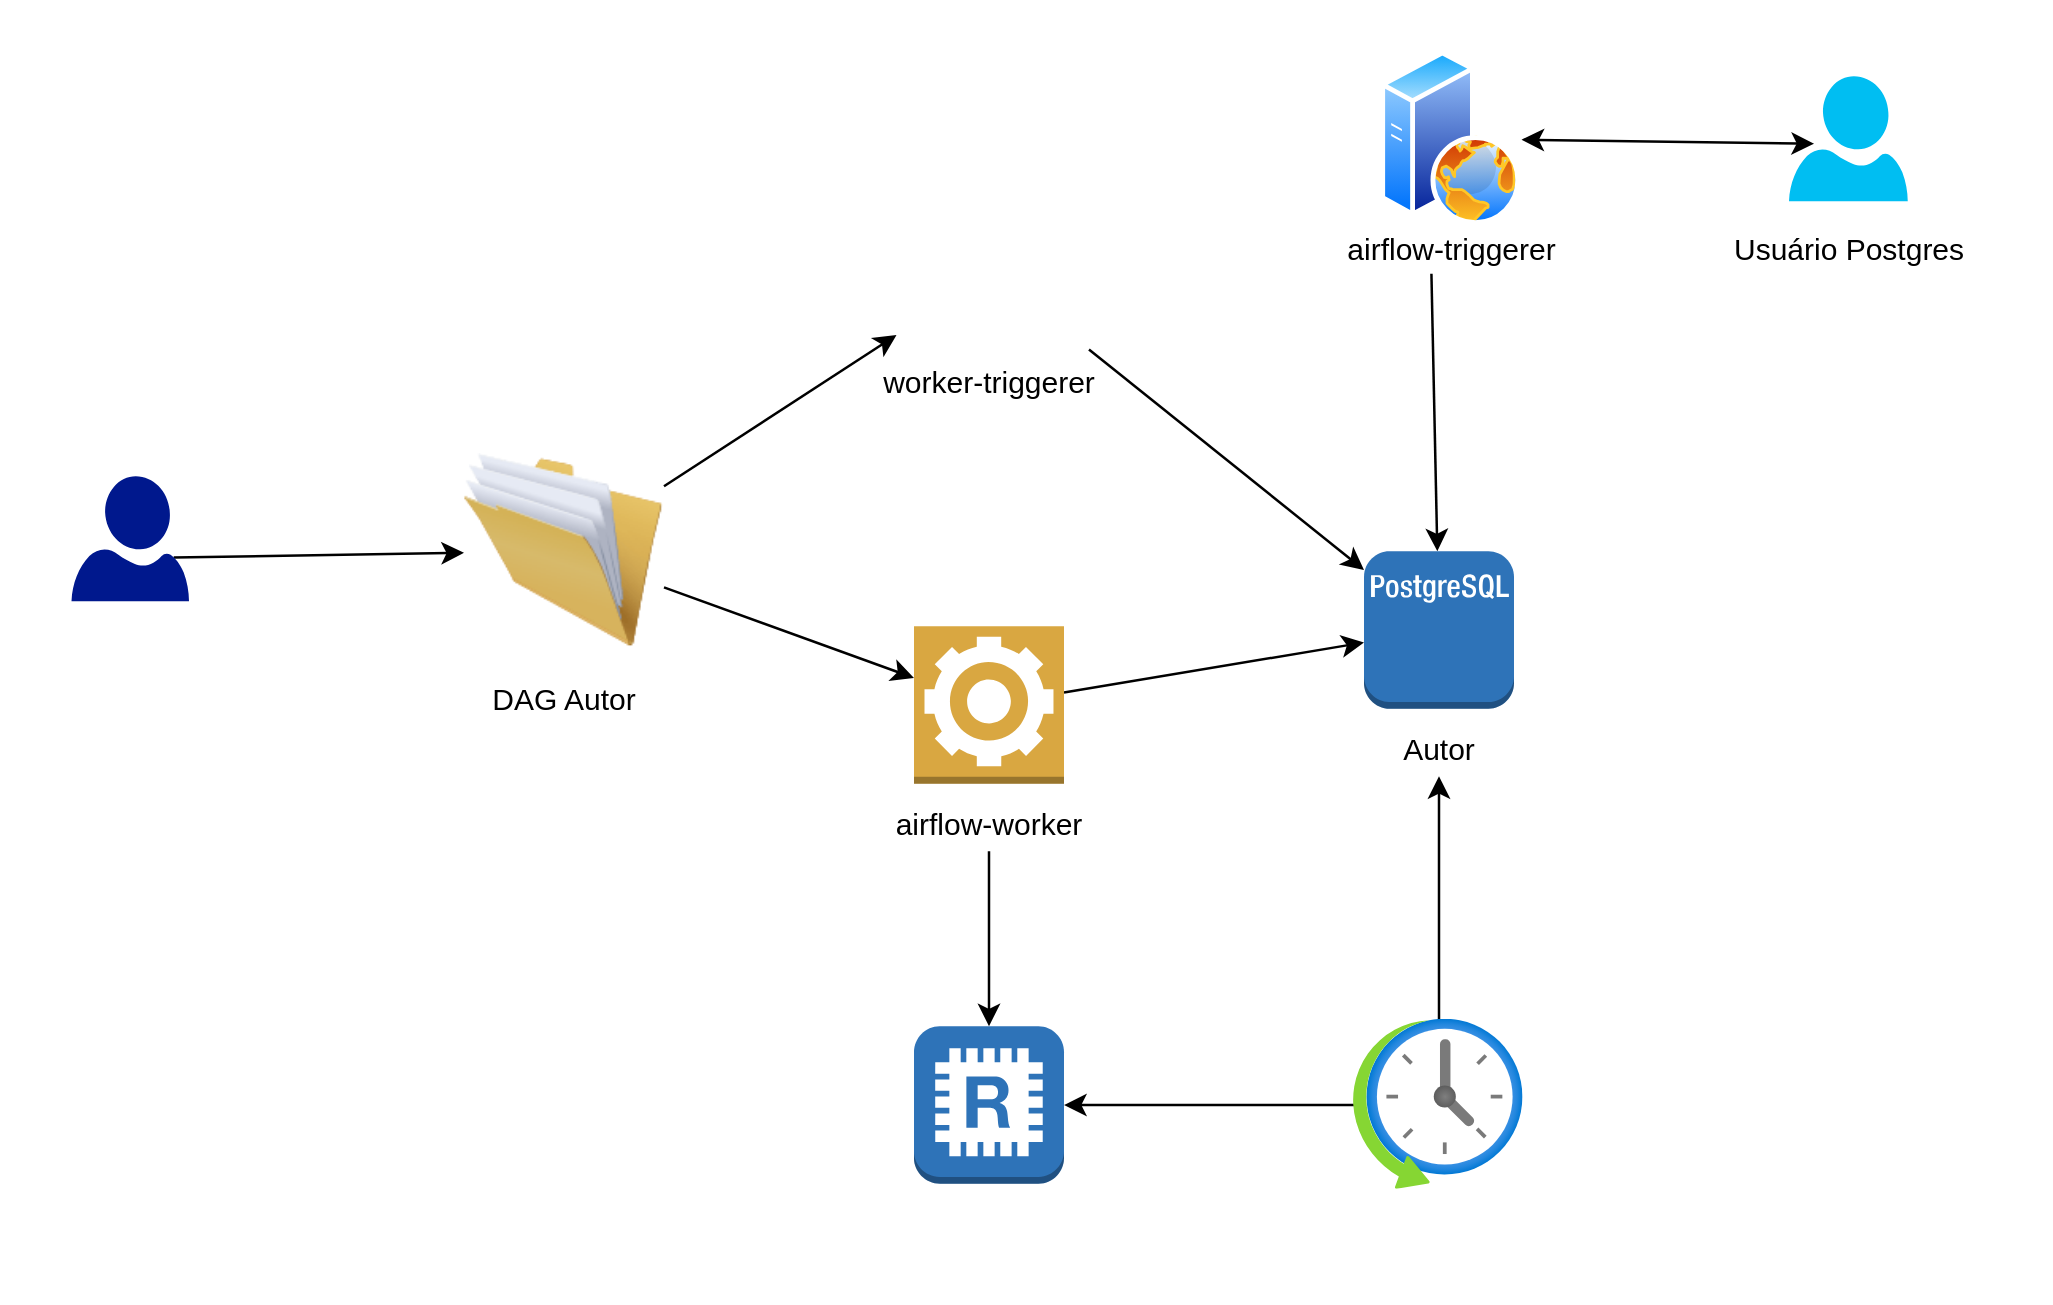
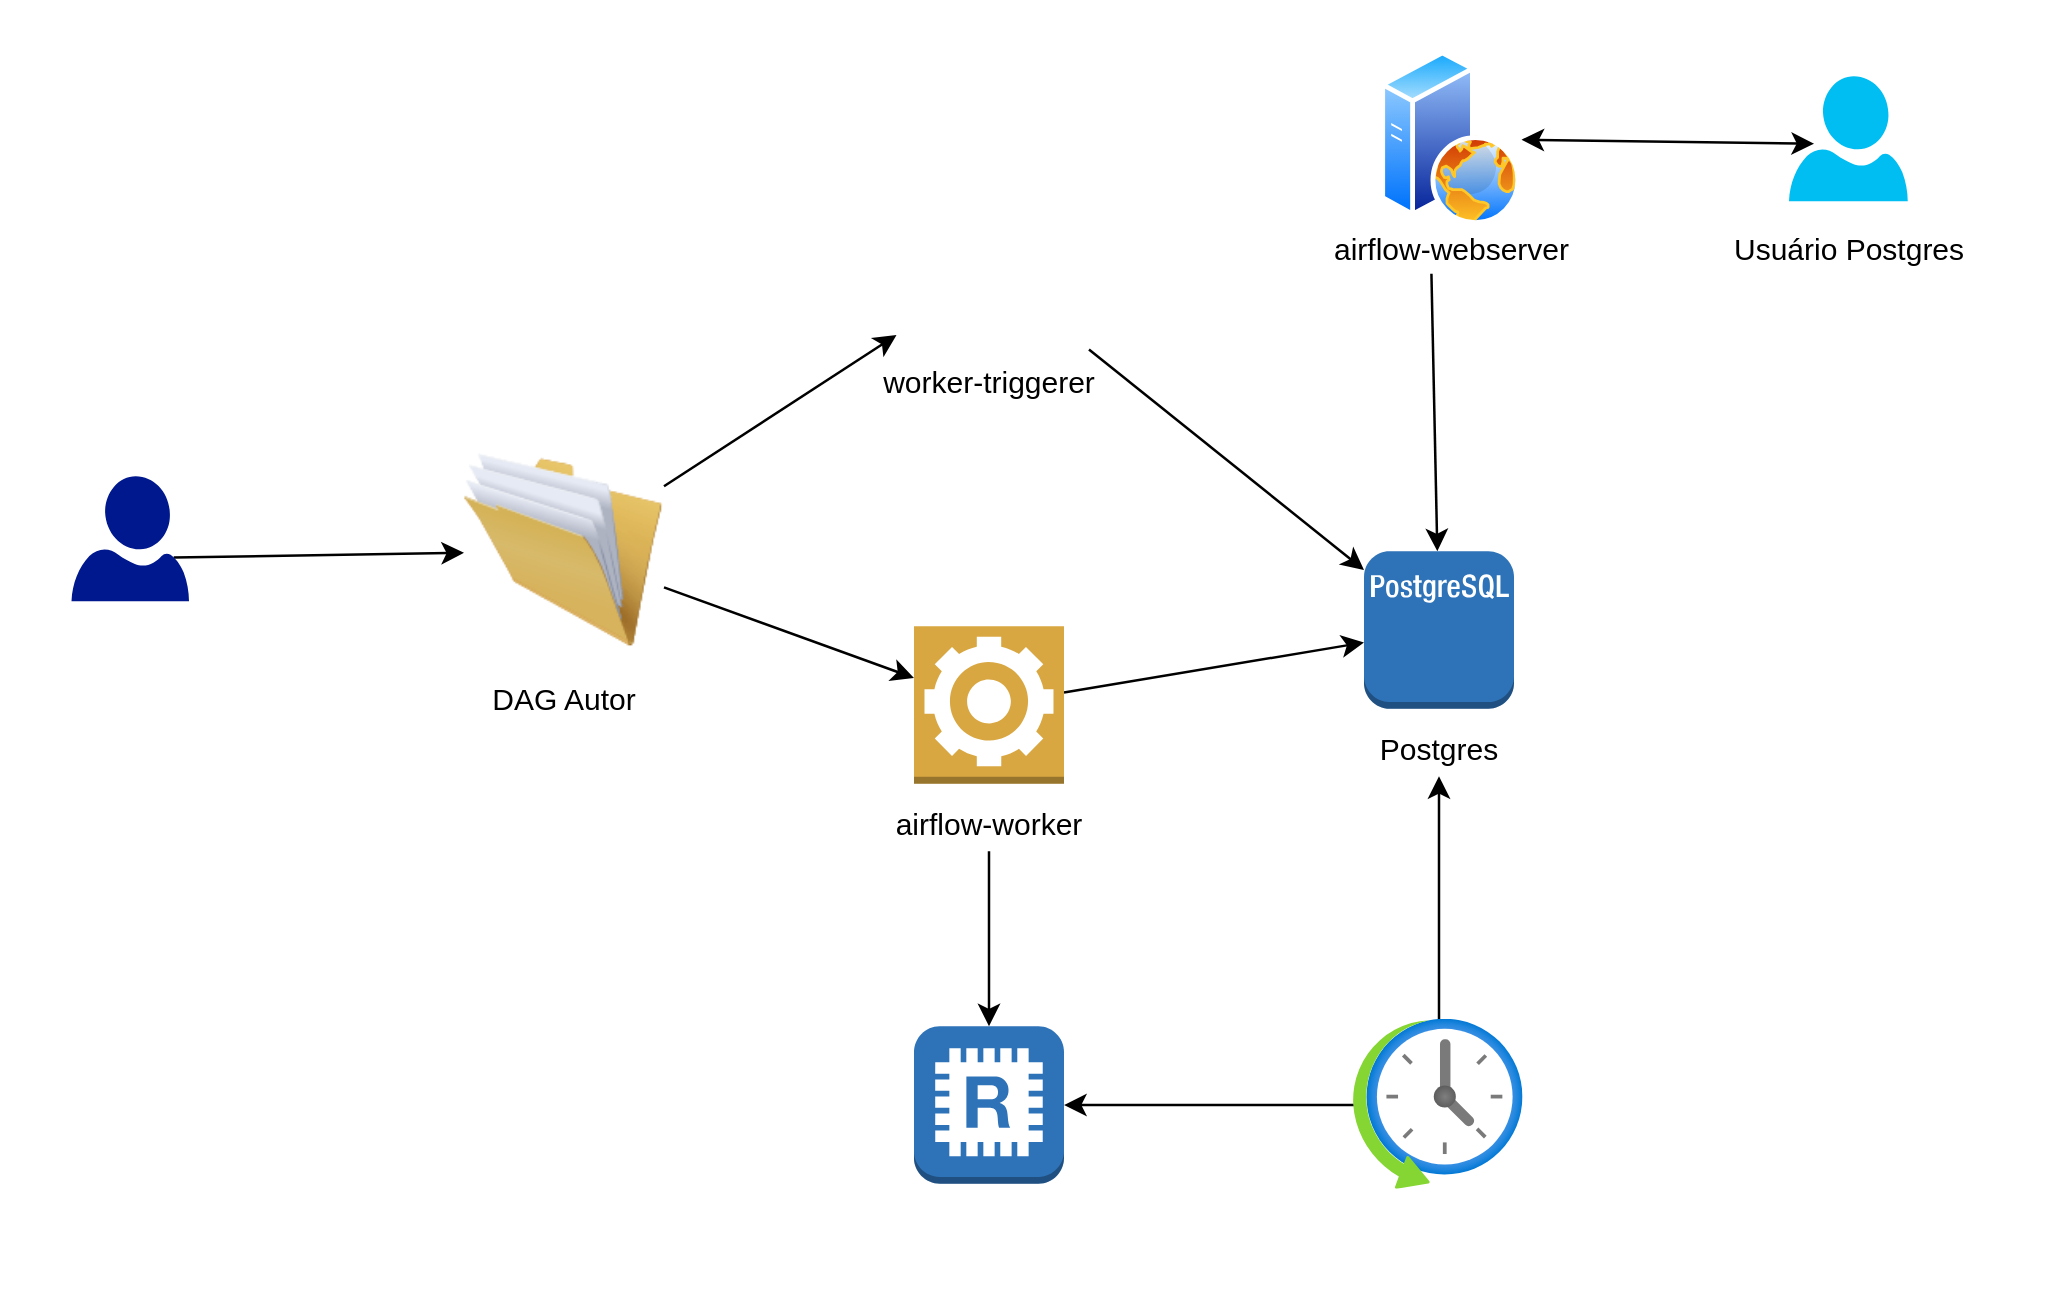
node "airflow-triggerer": label "airflow-triggerer" -> "airflow-webserver"
node "Autor": label "Autor" -> "Postgres"
